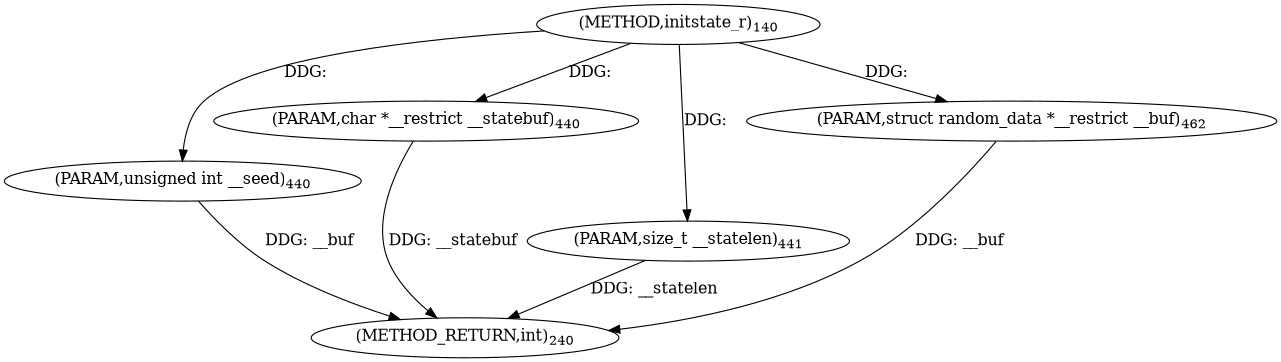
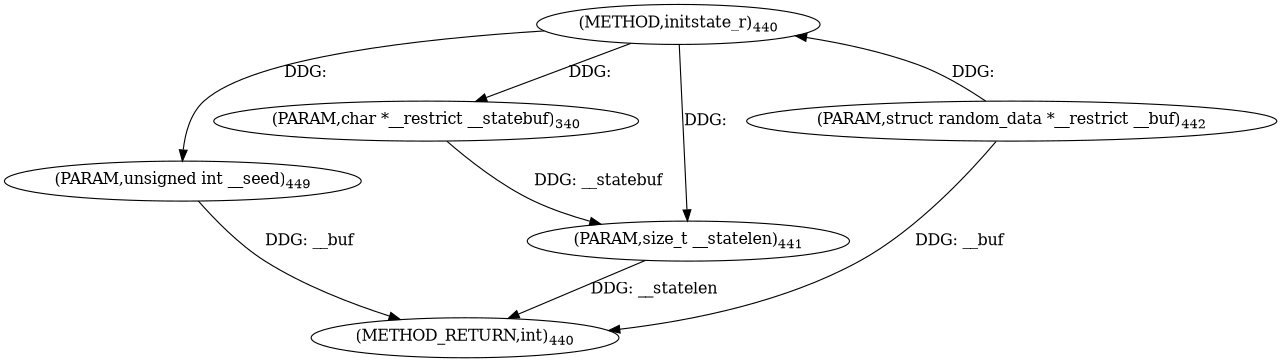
node "(METHOD,initstate_r)": text "140" -> "440"
edge "(METHOD,initstate_r)" -> "(PARAM,struct random_data *__restrict __buf)": reversed
node "(PARAM,char *__restrict __statebuf)": text "440" -> "340"
node "(PARAM,struct random_data *__restrict __buf)": text "462" -> "442"
node "(PARAM,unsigned int __seed)": text "440" -> "449"
edge "(PARAM,char *__restrict __statebuf)" -> "(METHOD_RETURN,int)": now "(PARAM,char *__restrict __statebuf)" -> "(PARAM,size_t __statelen)"
node "(METHOD_RETURN,int)": text "240" -> "440"
